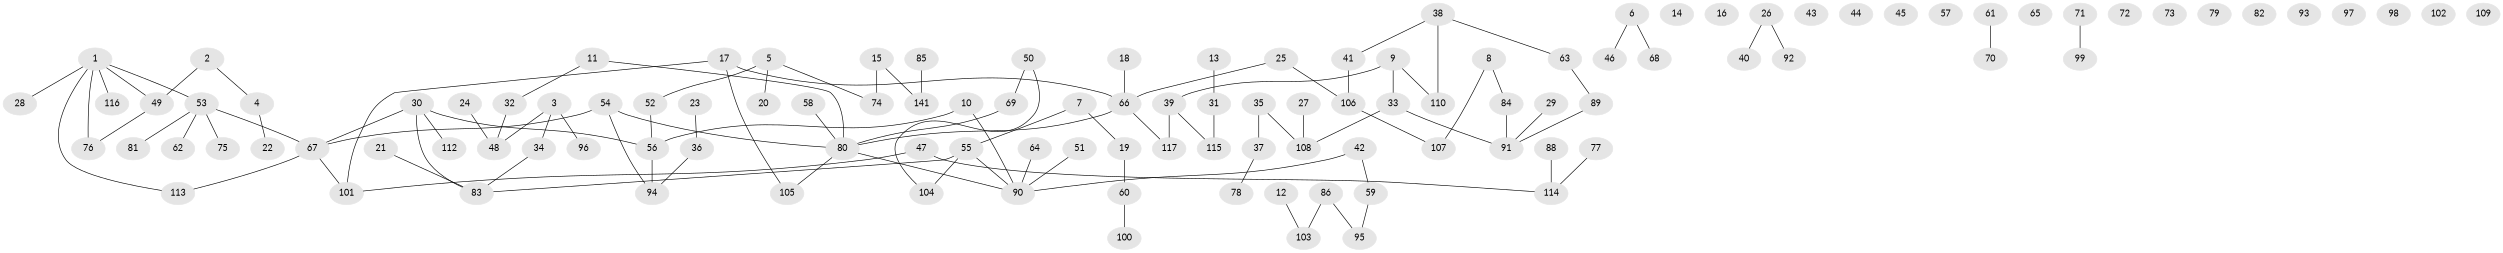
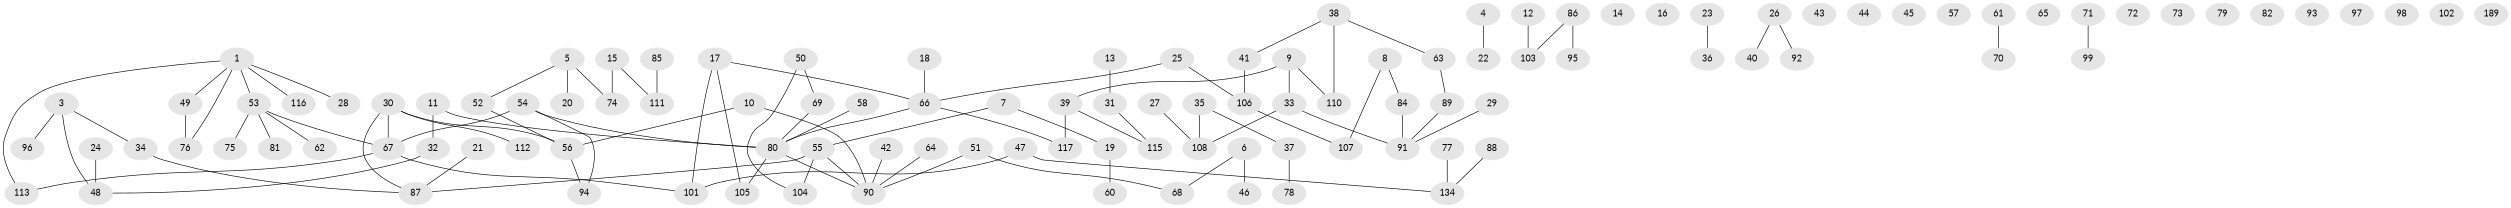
node "109": label "109" -> "189"
node "2": removed
node "141": label "141" -> "111"
edge "36" -- "94": removed
edge "51" -- "68": added
node "83": label "83" -> "87"
node "59": removed
node "114": label "114" -> "134"
node "100": removed
